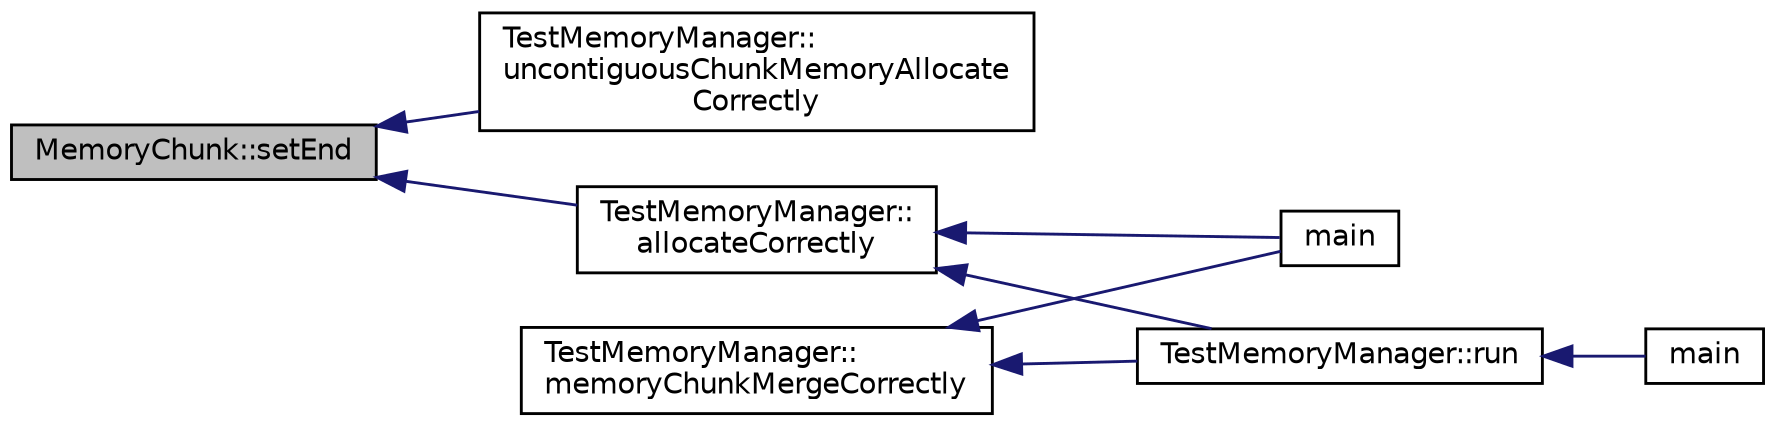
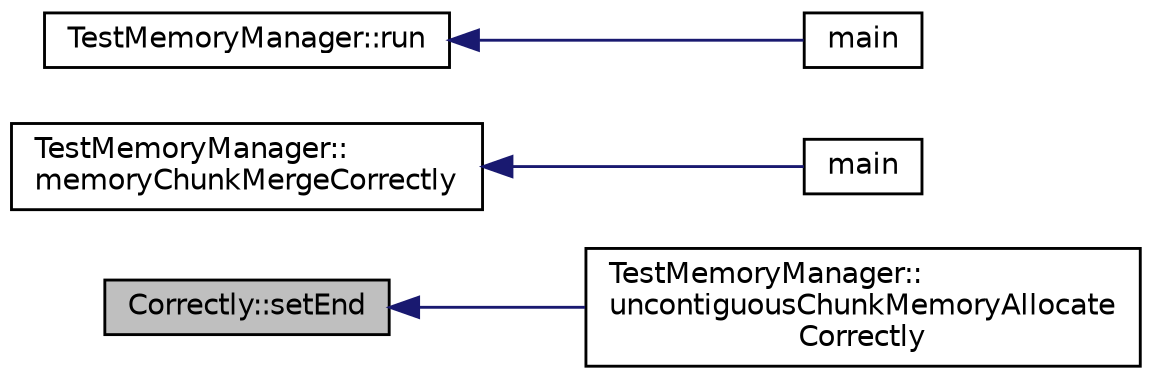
node "MemoryChunk::setEnd": label "MemoryChunk::setEnd" -> "Correctly::setEnd"
node "TestMemoryManager:: allocateCorrectly": removed
edge "TestMemoryManager::run" -> "TestMemoryManager:: memoryChunkMergeCorrectly": removed
